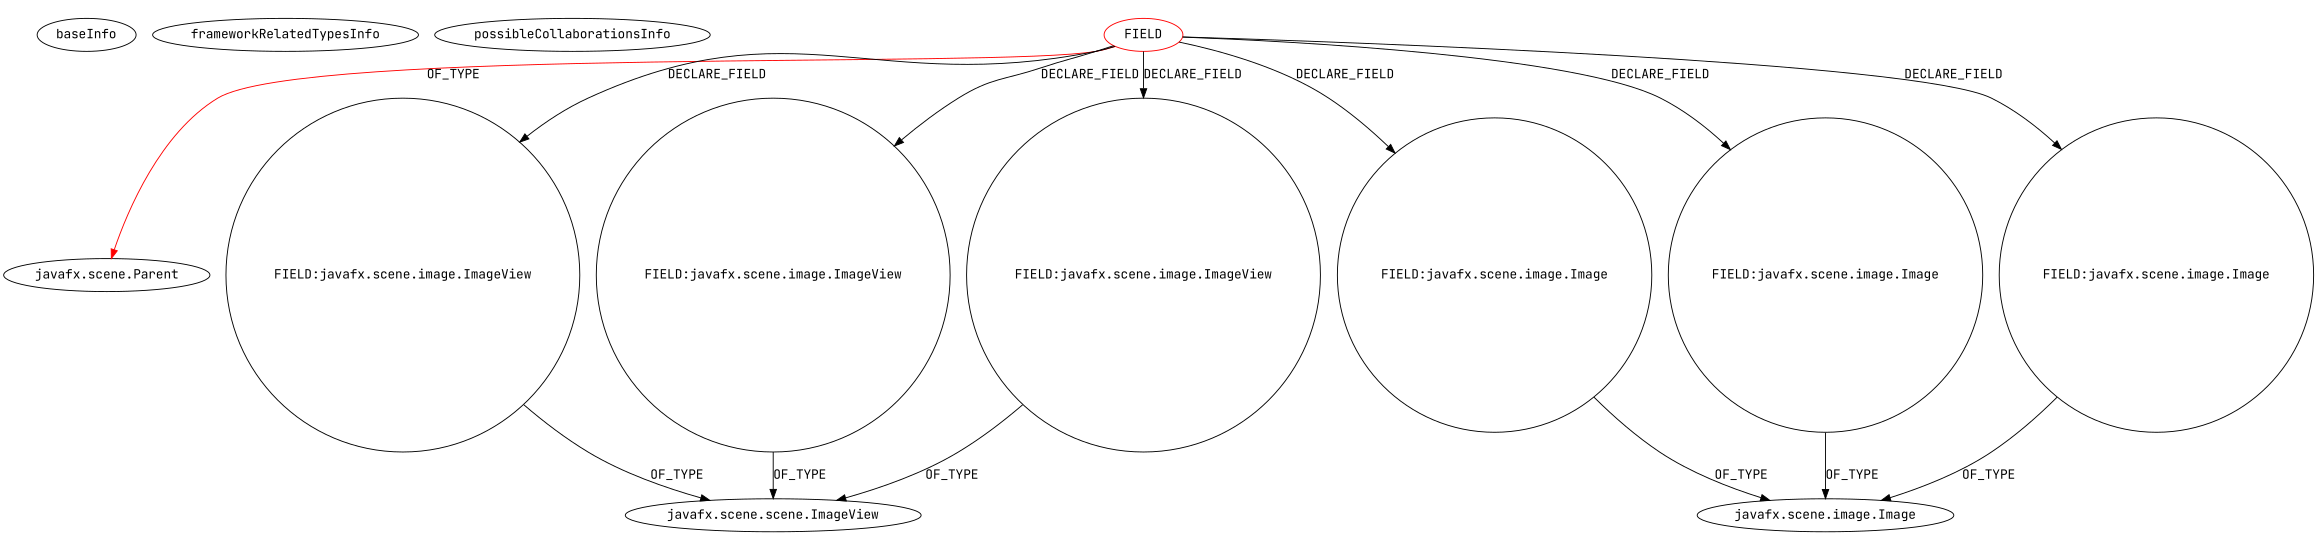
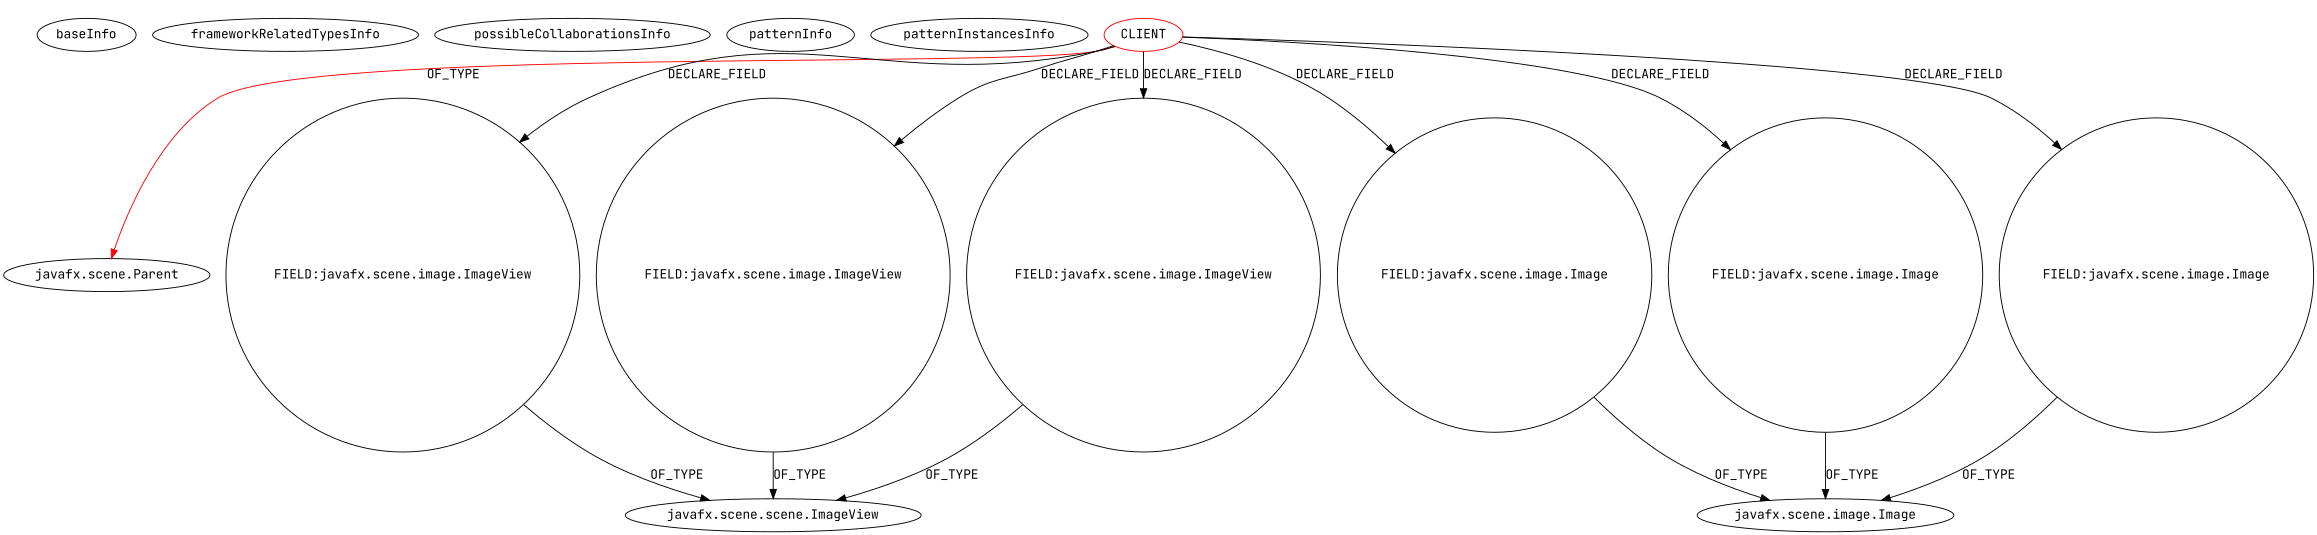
node "patternInfo": added
node "patternInstancesInfo": added
node "FIELD": label "FIELD" -> "CLIENT"
